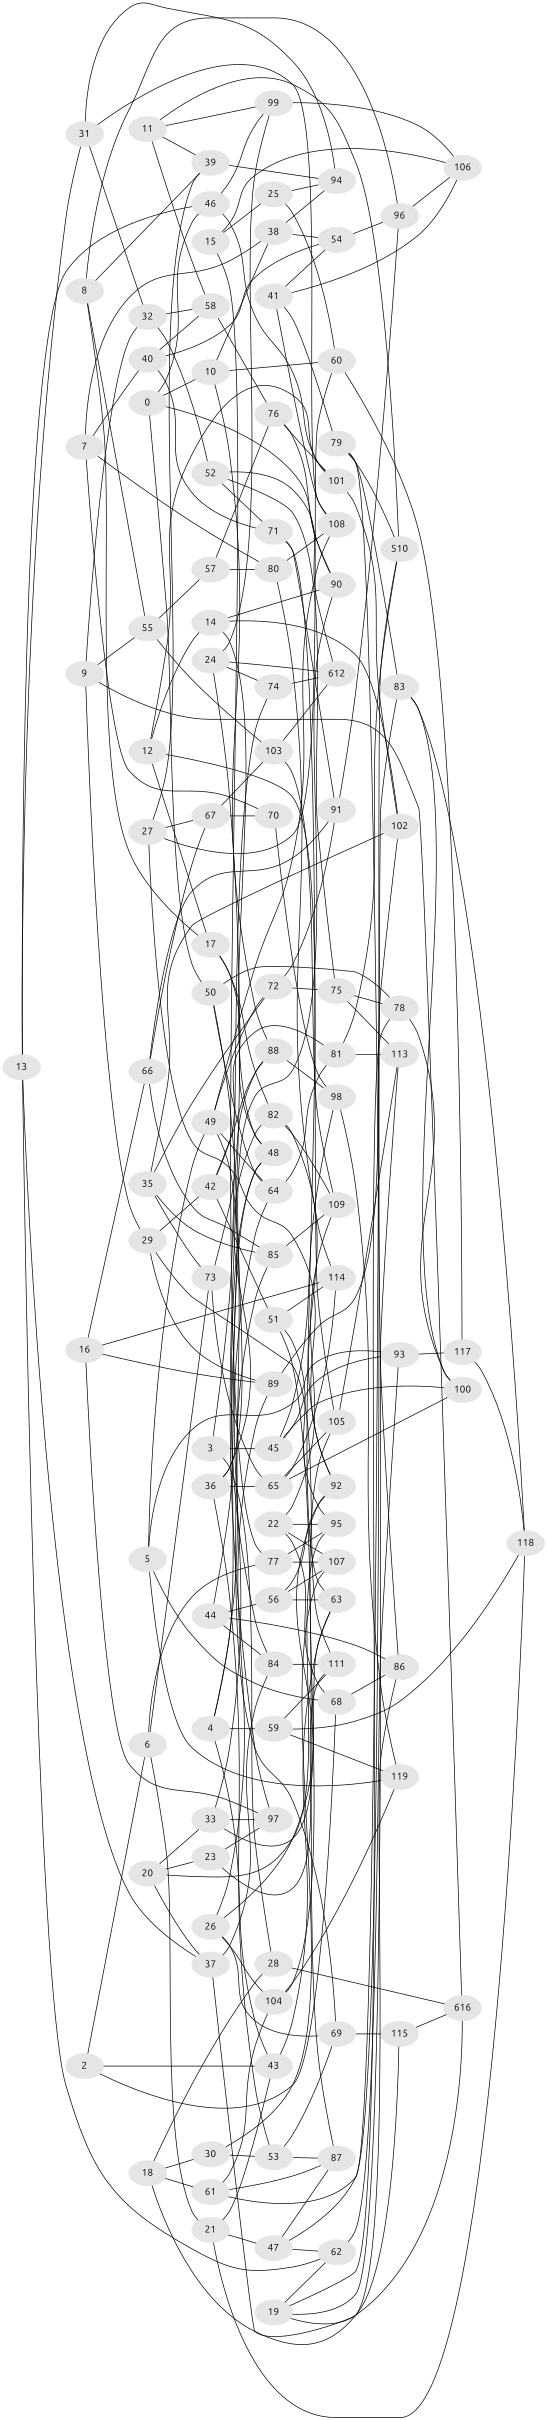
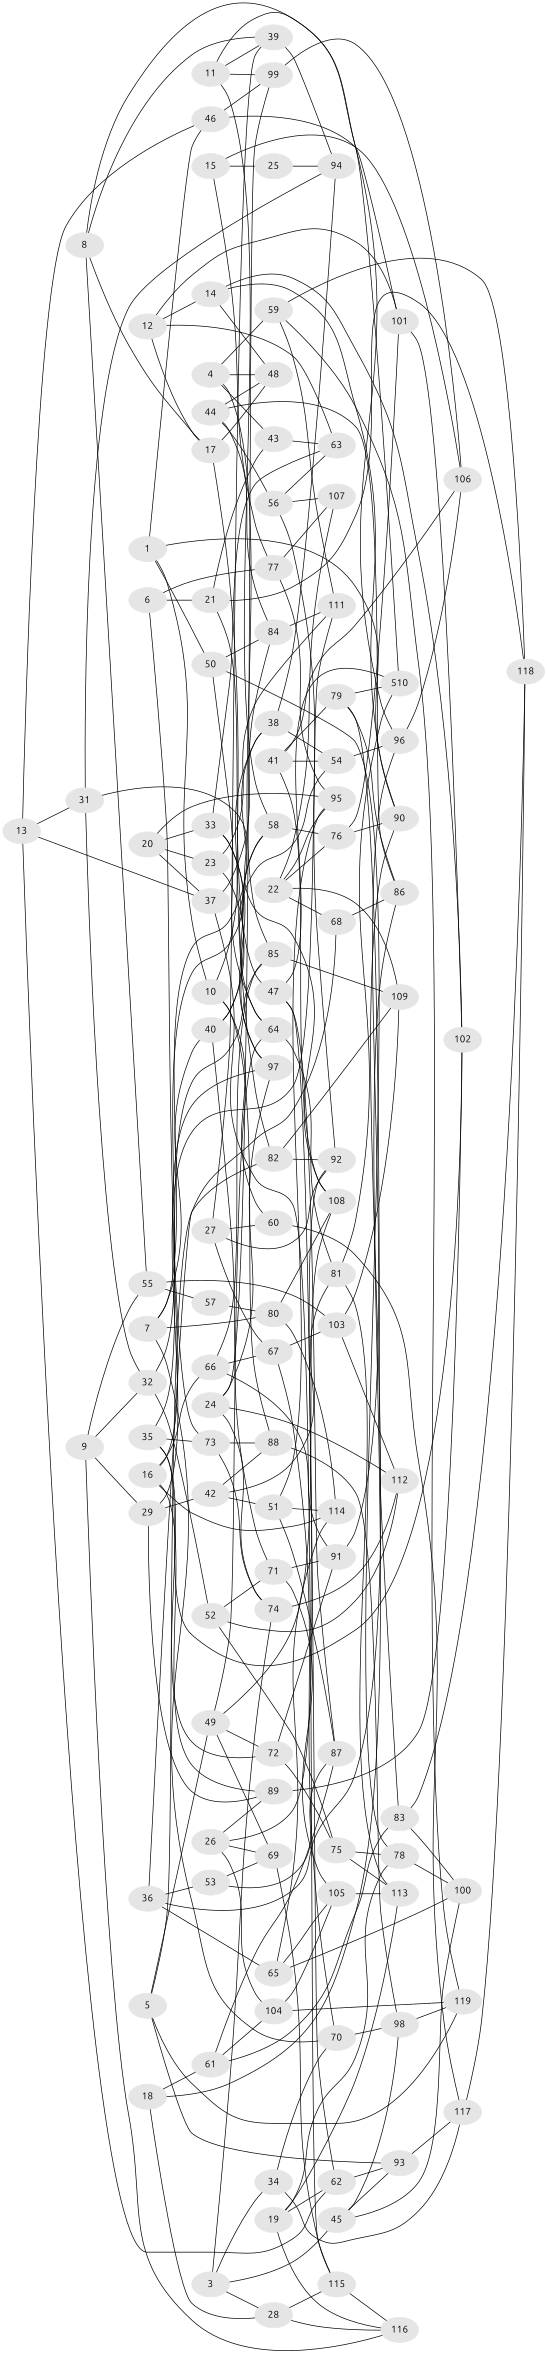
edge "25" -- "60": removed
node "0": label "0" -> "1"
edge "76" -- "57": now "76" -- "22"
node "612": label "612" -> "112"
edge "73" -- "65": now "73" -- "74"
node "616": label "616" -> "116"
node "2": removed
node "30": removed
node "34": added
edge "115" -- "28": added
